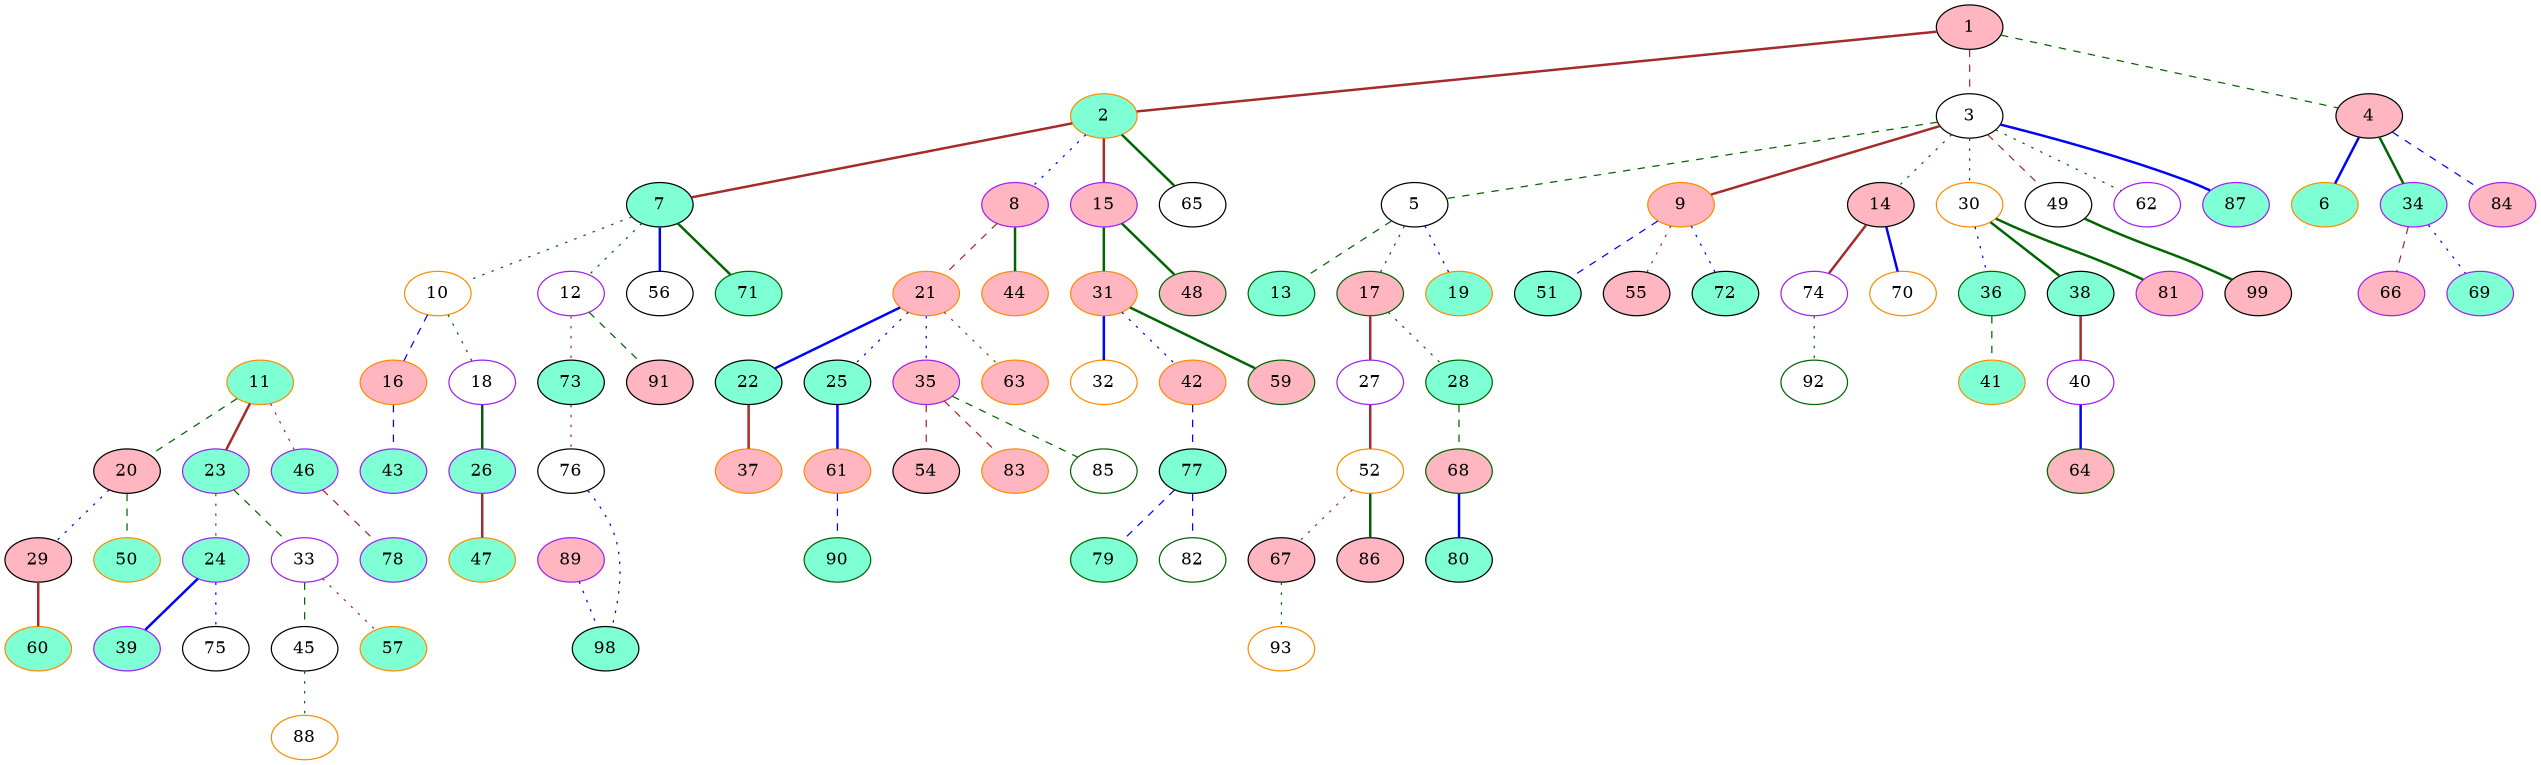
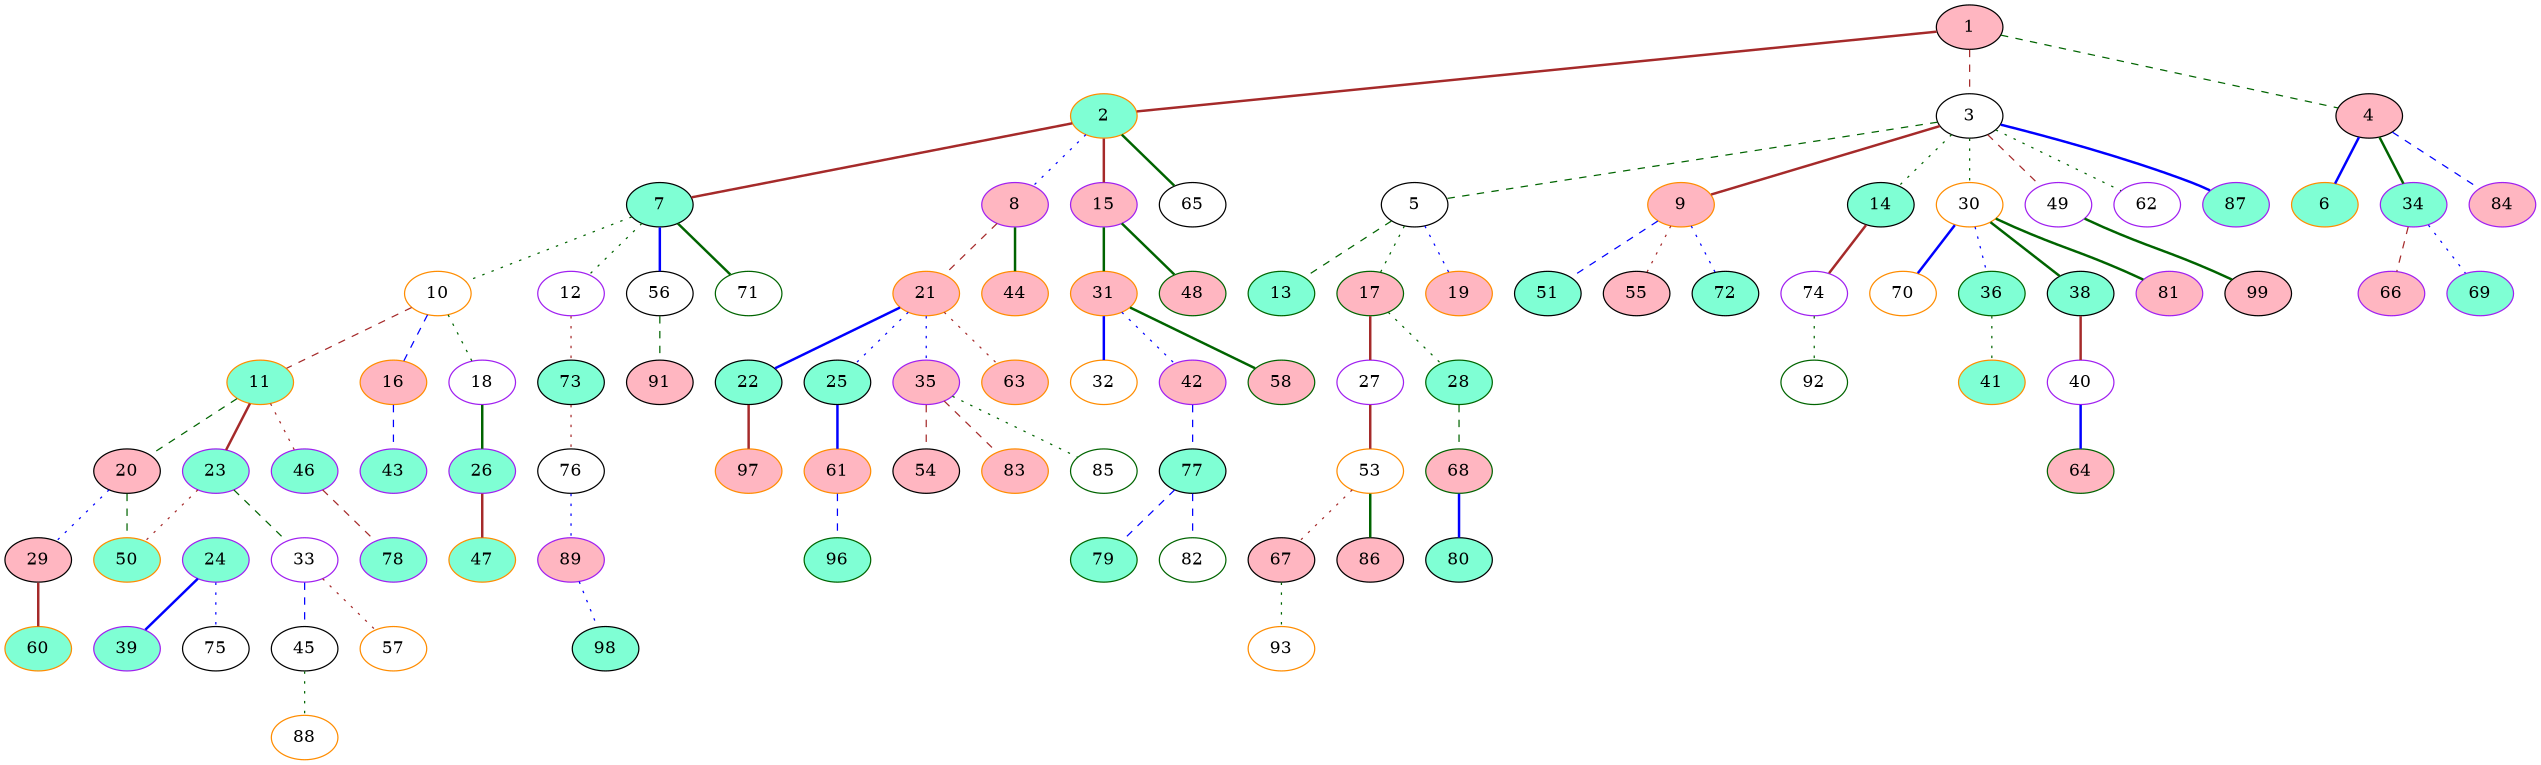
node "14": fillcolor lightpink -> aquamarine
node "49": color black -> purple
edge "14" -- "70": now "30" -- "70"
node "71": fillcolor aquamarine -> white
node "19": fillcolor aquamarine -> lightpink
edge "10" -- "11": added
edge "12" -- "91": now "56" -- "91"
edge "36" -- "41": style dashed -> dotted
node "42": color darkorange -> purple
node "59": label "59" -> "58"
edge "35" -- "85": style dashed -> dotted
node "37": label "37" -> "97"
node "52": label "52" -> "53"
edge "23" -- "24": now "23" -- "50"
edge "76" -- "98": now "76" -- "89"
node "90": label "90" -> "96"
edge "33" -- "45": color darkgreen -> blue
node "57": fillcolor aquamarine -> white
